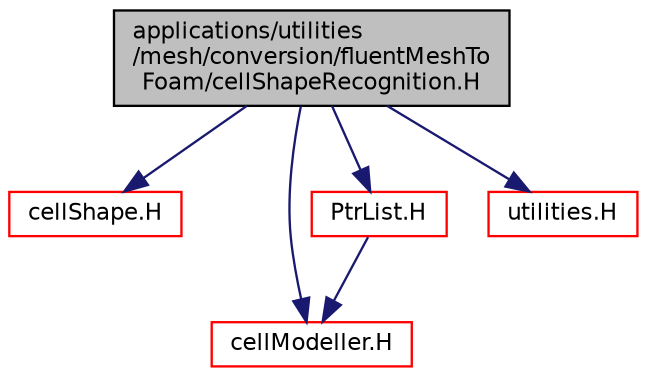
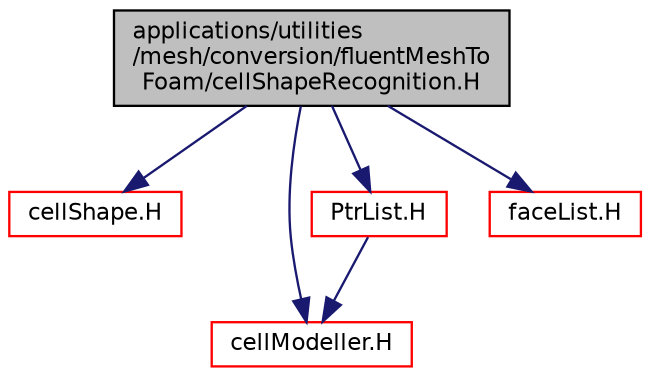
node "utilities.H": label "utilities.H" -> "faceList.H"
